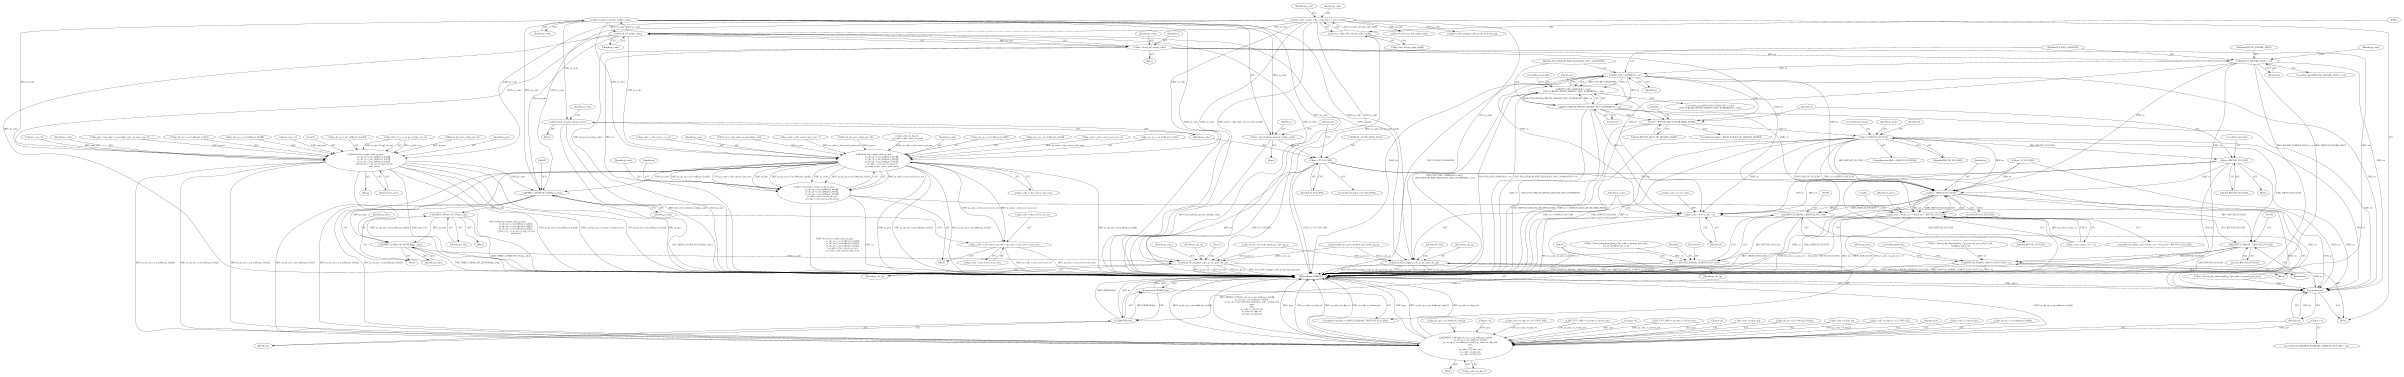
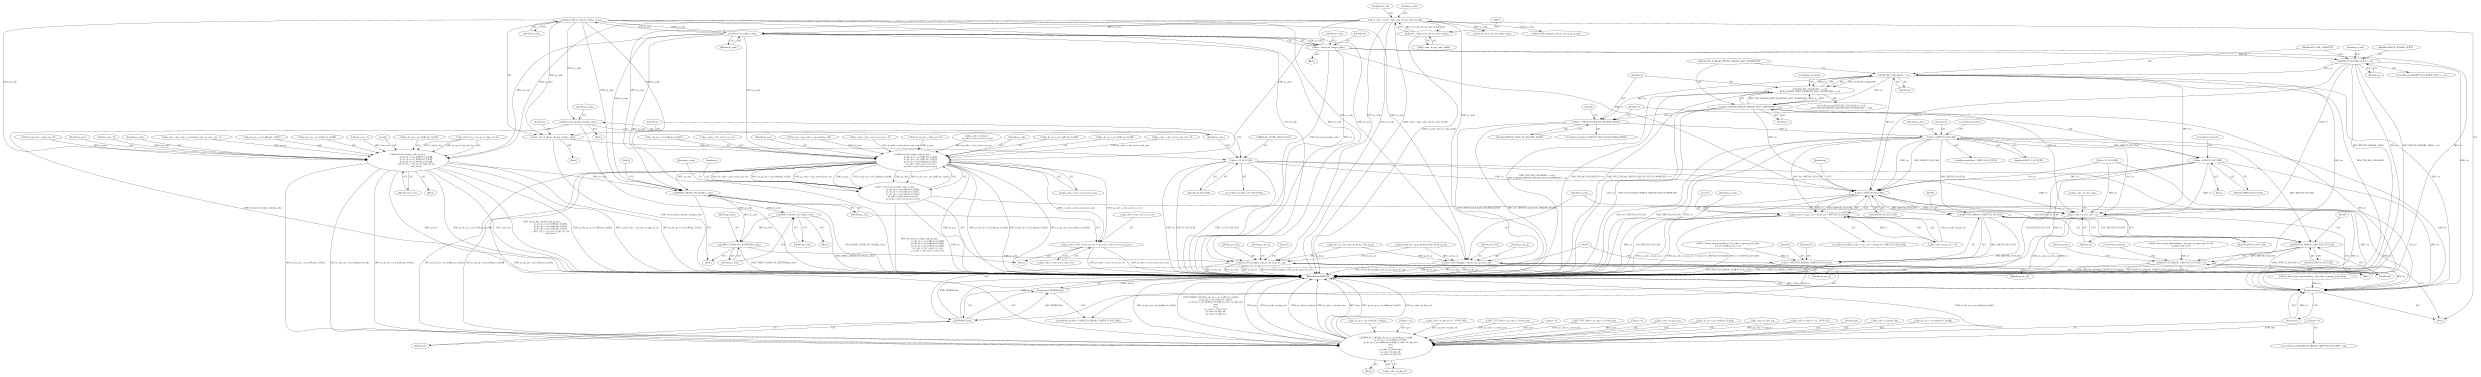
edge "(Call,ret != IV_SUCCESS)" -> "(Call,ps_codec->i4_error_code = ret)": added, label "DDG: ret"
